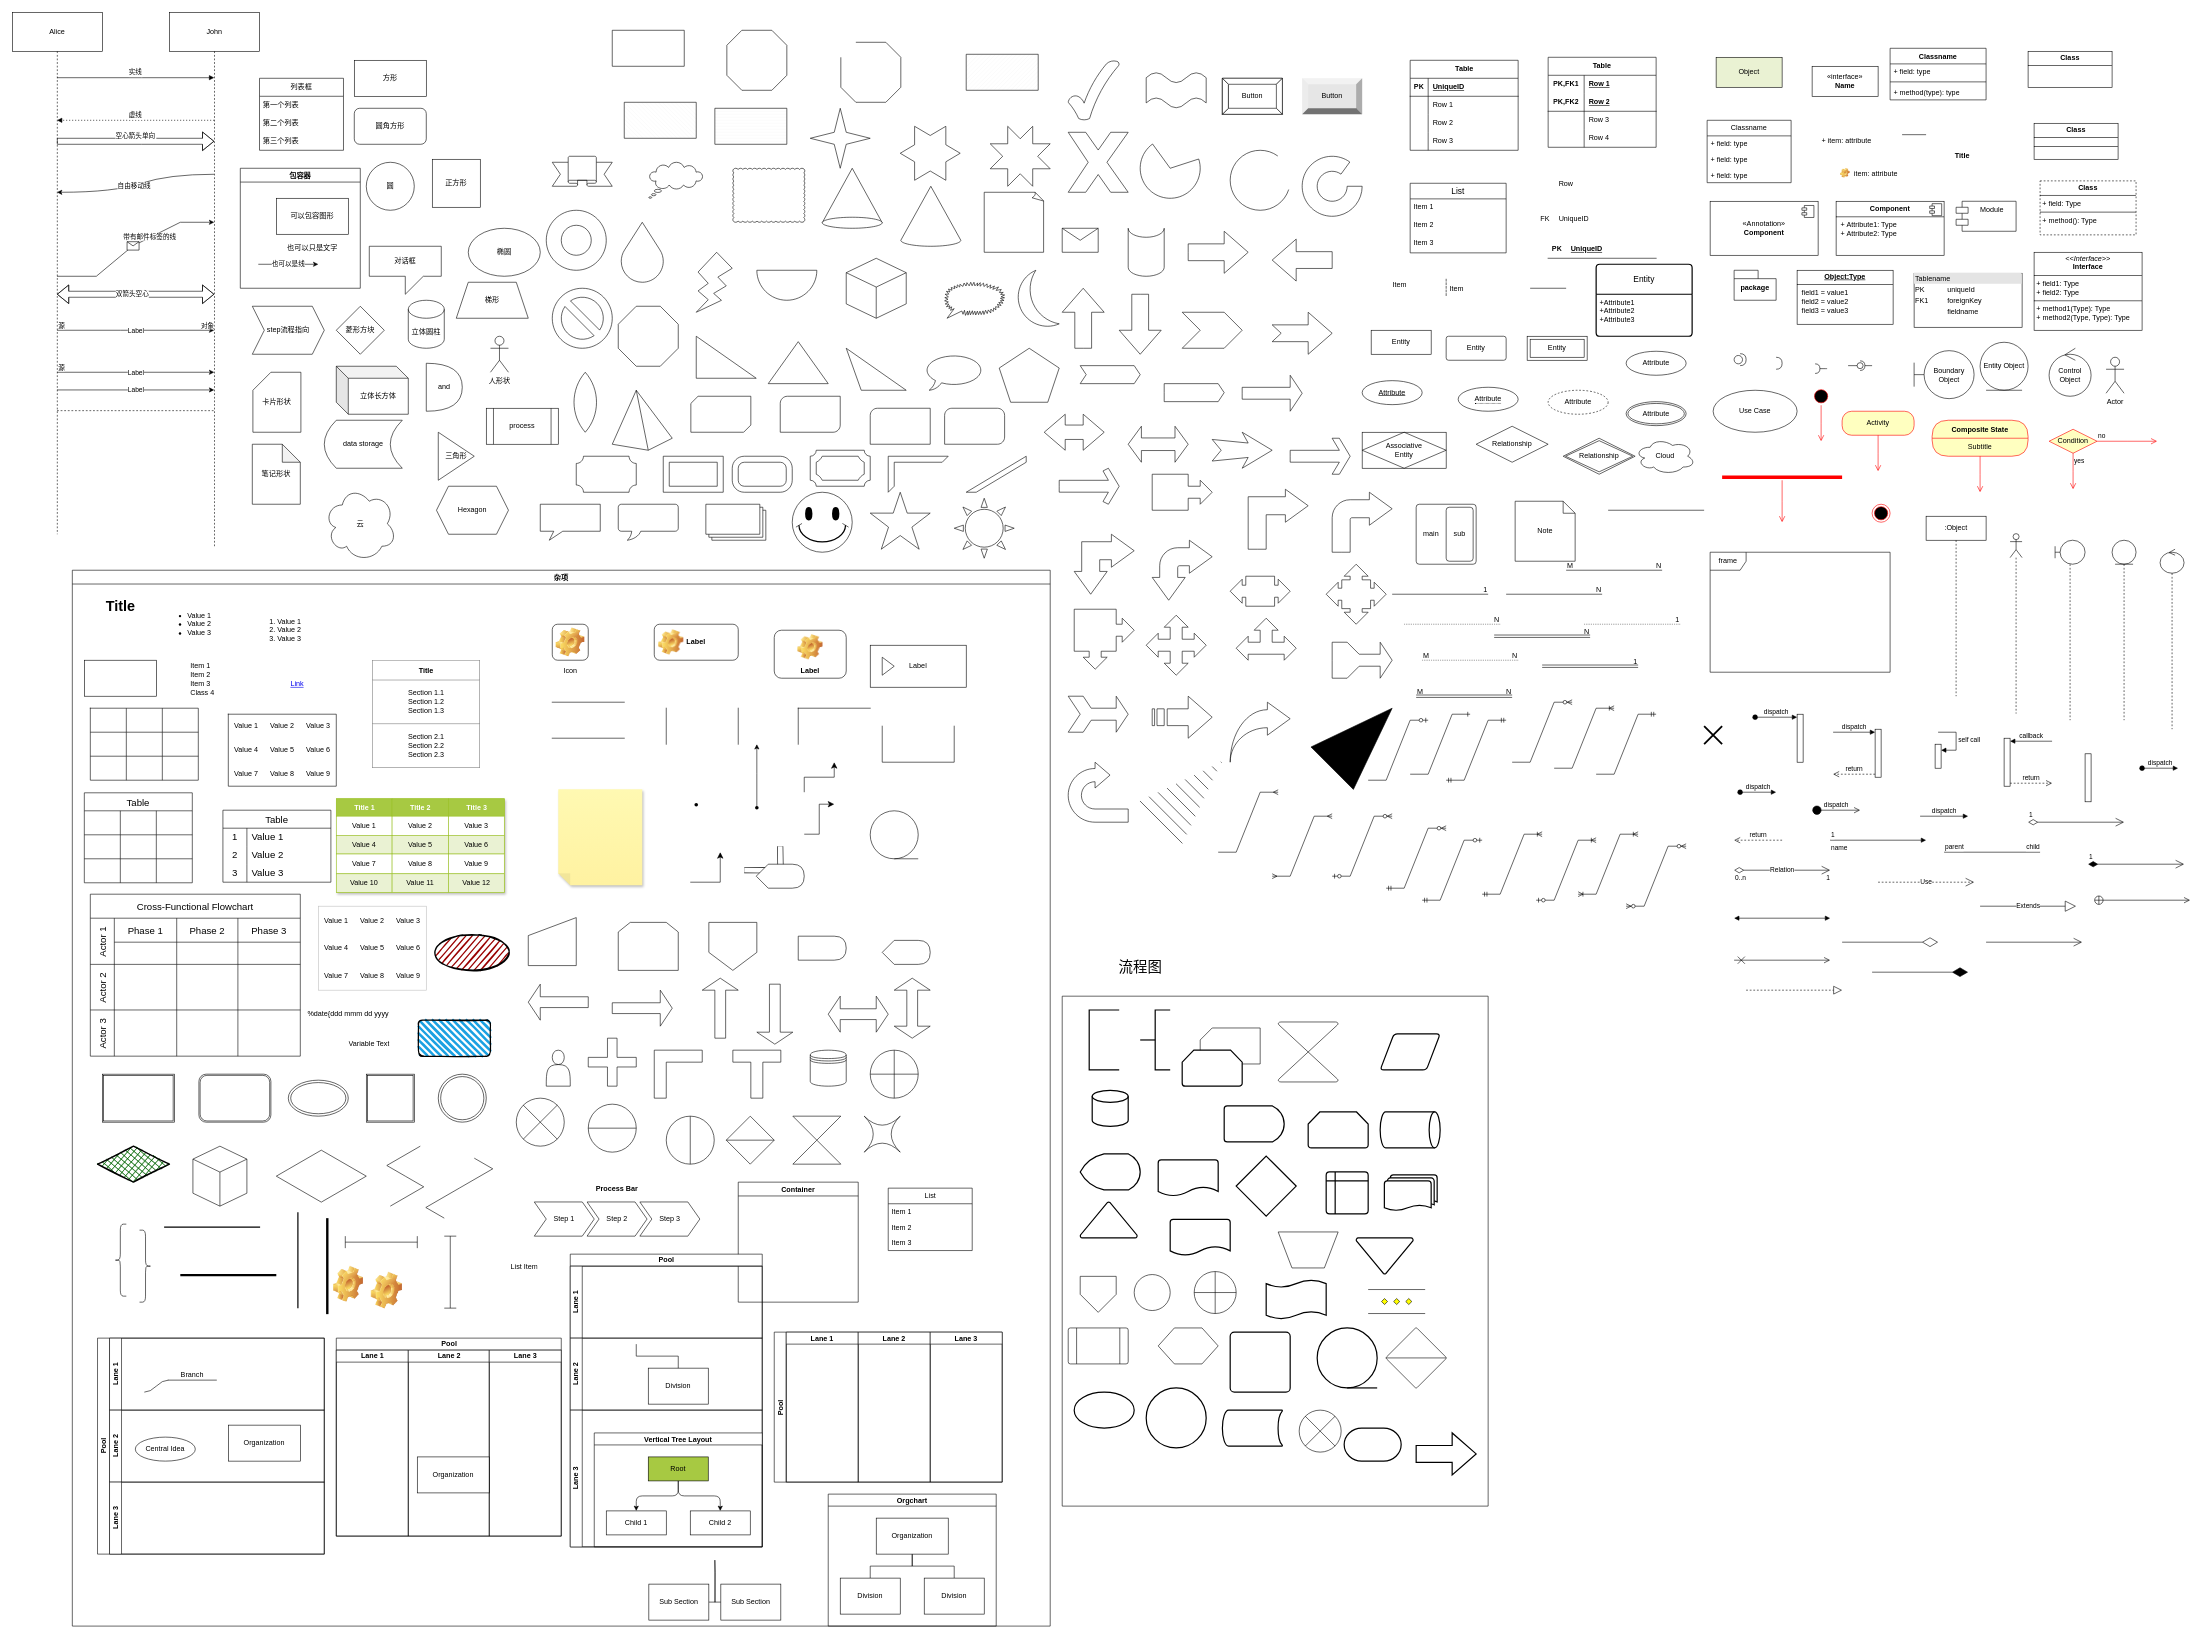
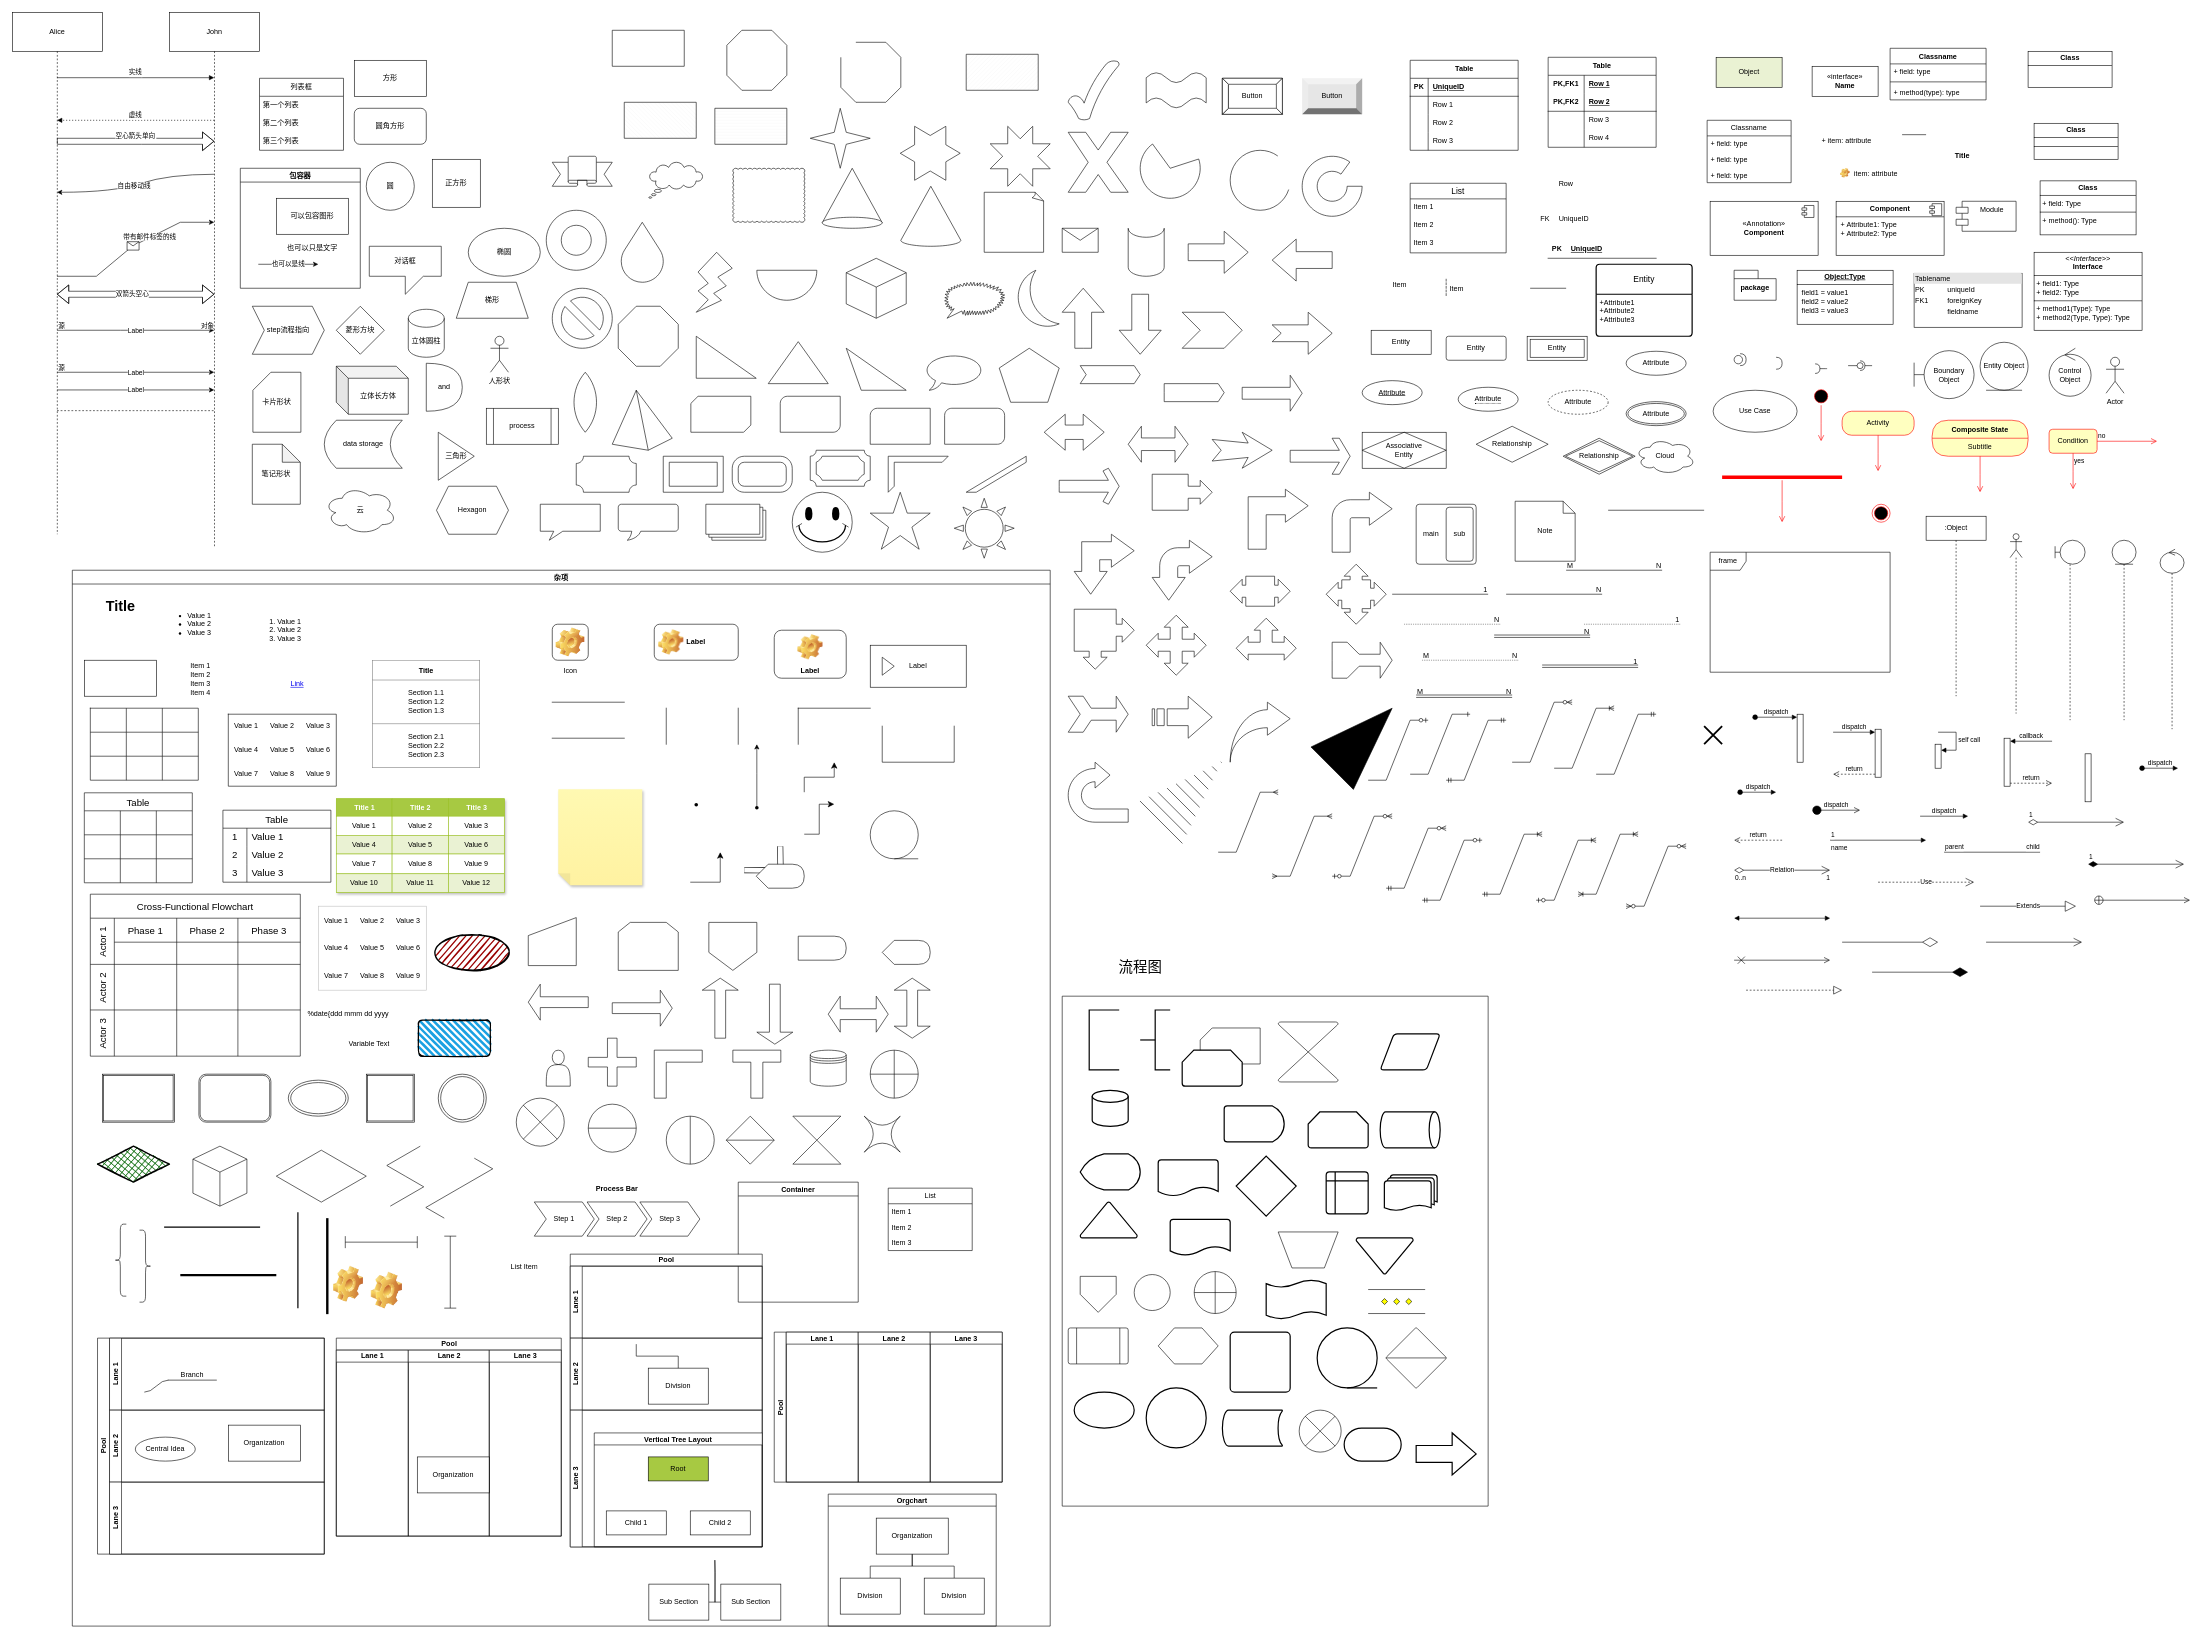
node "Class + field: Type + method(): Type": style dashed -> solid
node "立体圆柱": moved (426, 324) -> (426, 333)
node "Condition": shape diamond -> rounded rectangle
node "云": size 72x75 -> 72x48
node "Class 4": label "Class 4" -> "Item 4"
edge "Root" -> "Child 2": removed
edge "Root" -> "Child 1": removed
